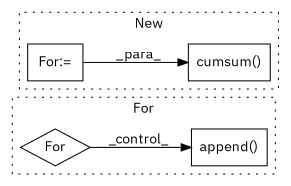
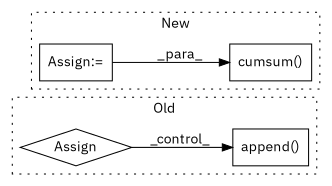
node "For:=": label "For:=" -> "Assign:="
cluster "For": label "For" -> "Old"
node "For": label "For" -> "Assign"
